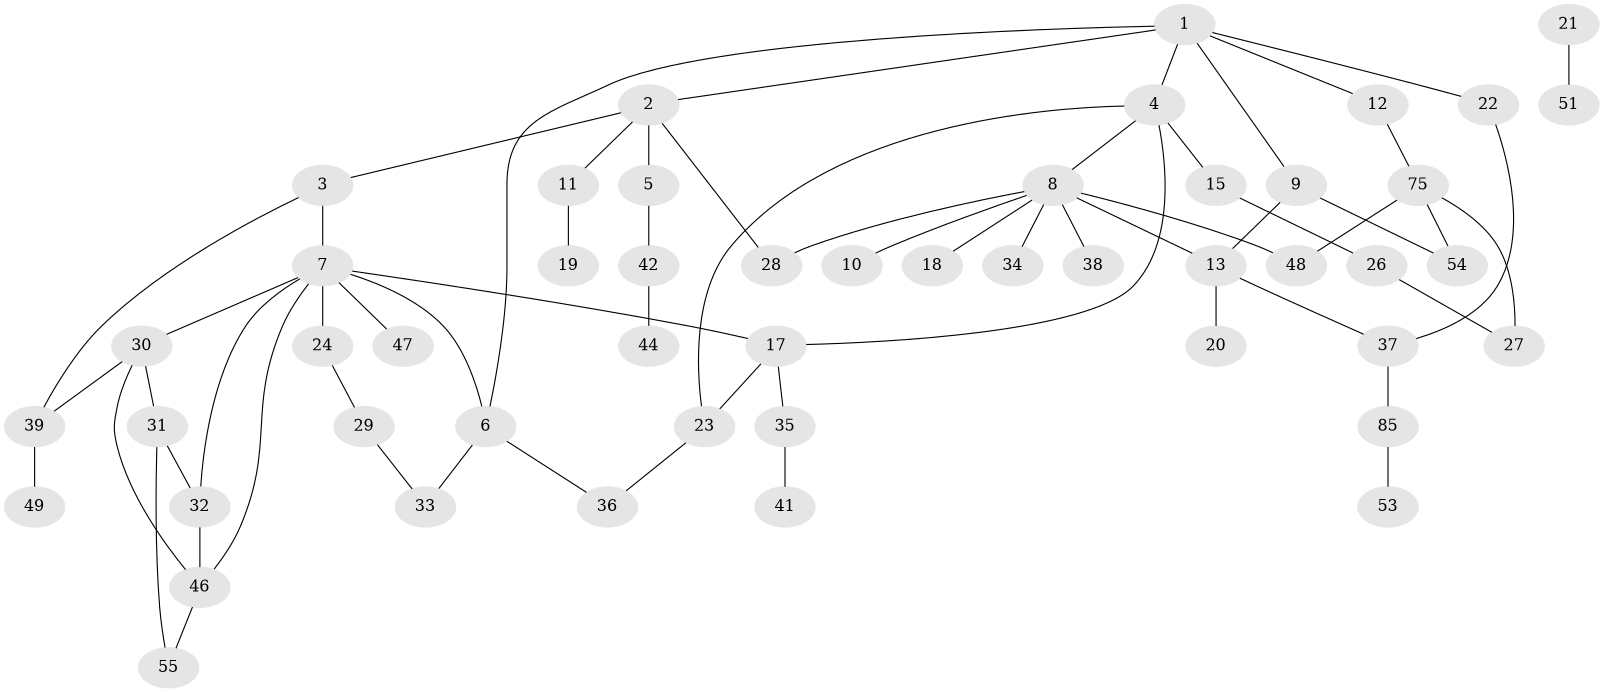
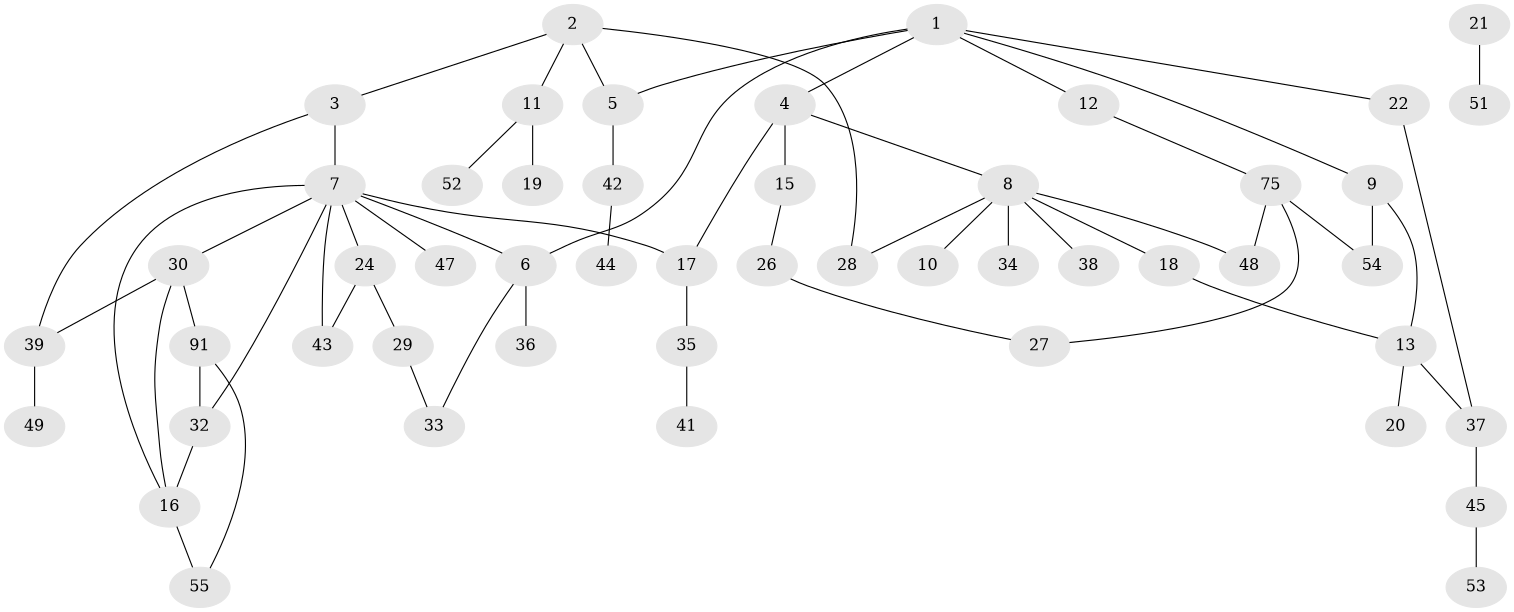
edge "1" -- "2": now "1" -- "5"
node "52": added
edge "8" -- "13": now "18" -- "13"
node "43": added
node "31": label "31" -> "91"
node "23": removed
node "85": label "85" -> "45"
node "46": label "46" -> "16"
